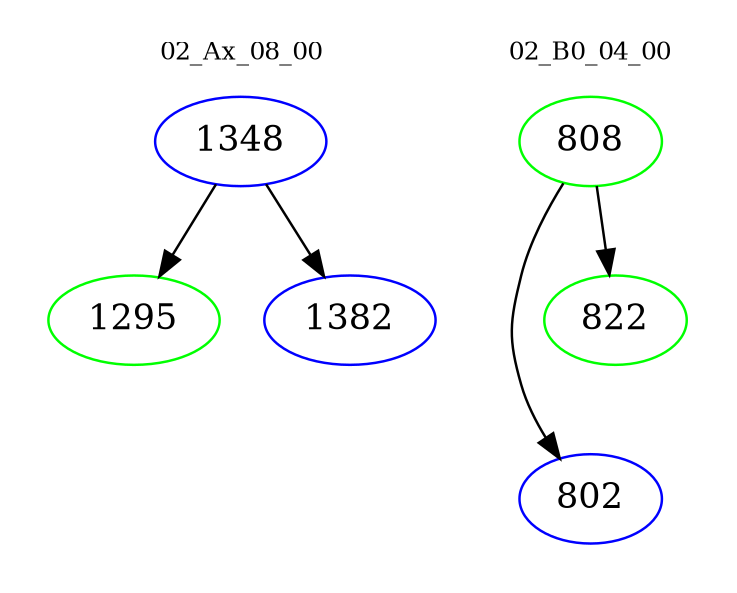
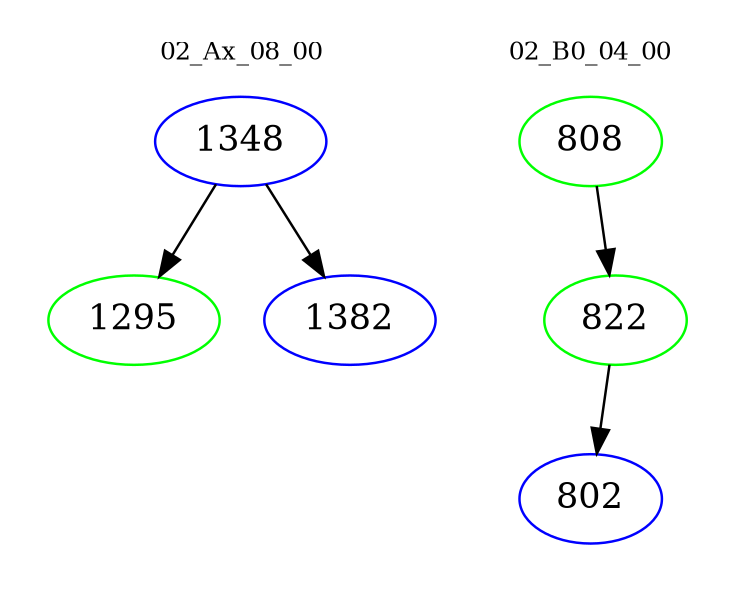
edge "808" -> "802": now "822" -> "802"
